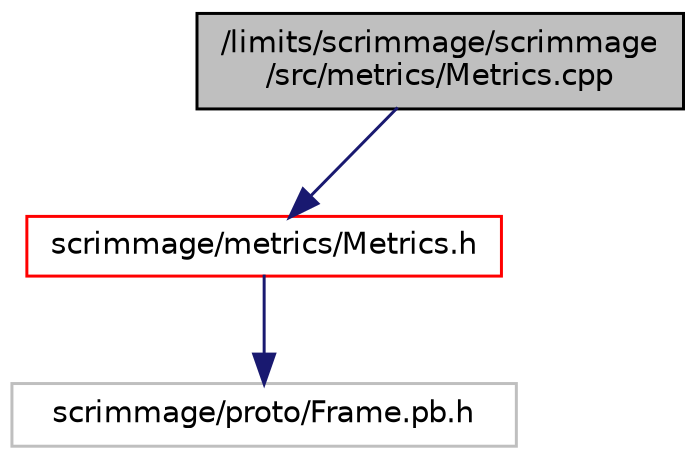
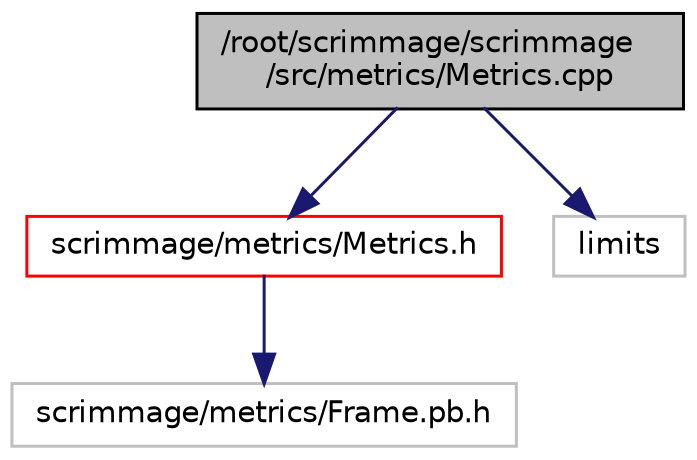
node "/limits/scrimmage/scrimmage /src/metrics/Metrics.cpp": label "/limits/scrimmage/scrimmage /src/metrics/Metrics.cpp" -> "/root/scrimmage/scrimmage /src/metrics/Metrics.cpp"
node "limits": added
node "scrimmage/proto/Frame.pb.h": label "scrimmage/proto/Frame.pb.h" -> "scrimmage/metrics/Frame.pb.h"
